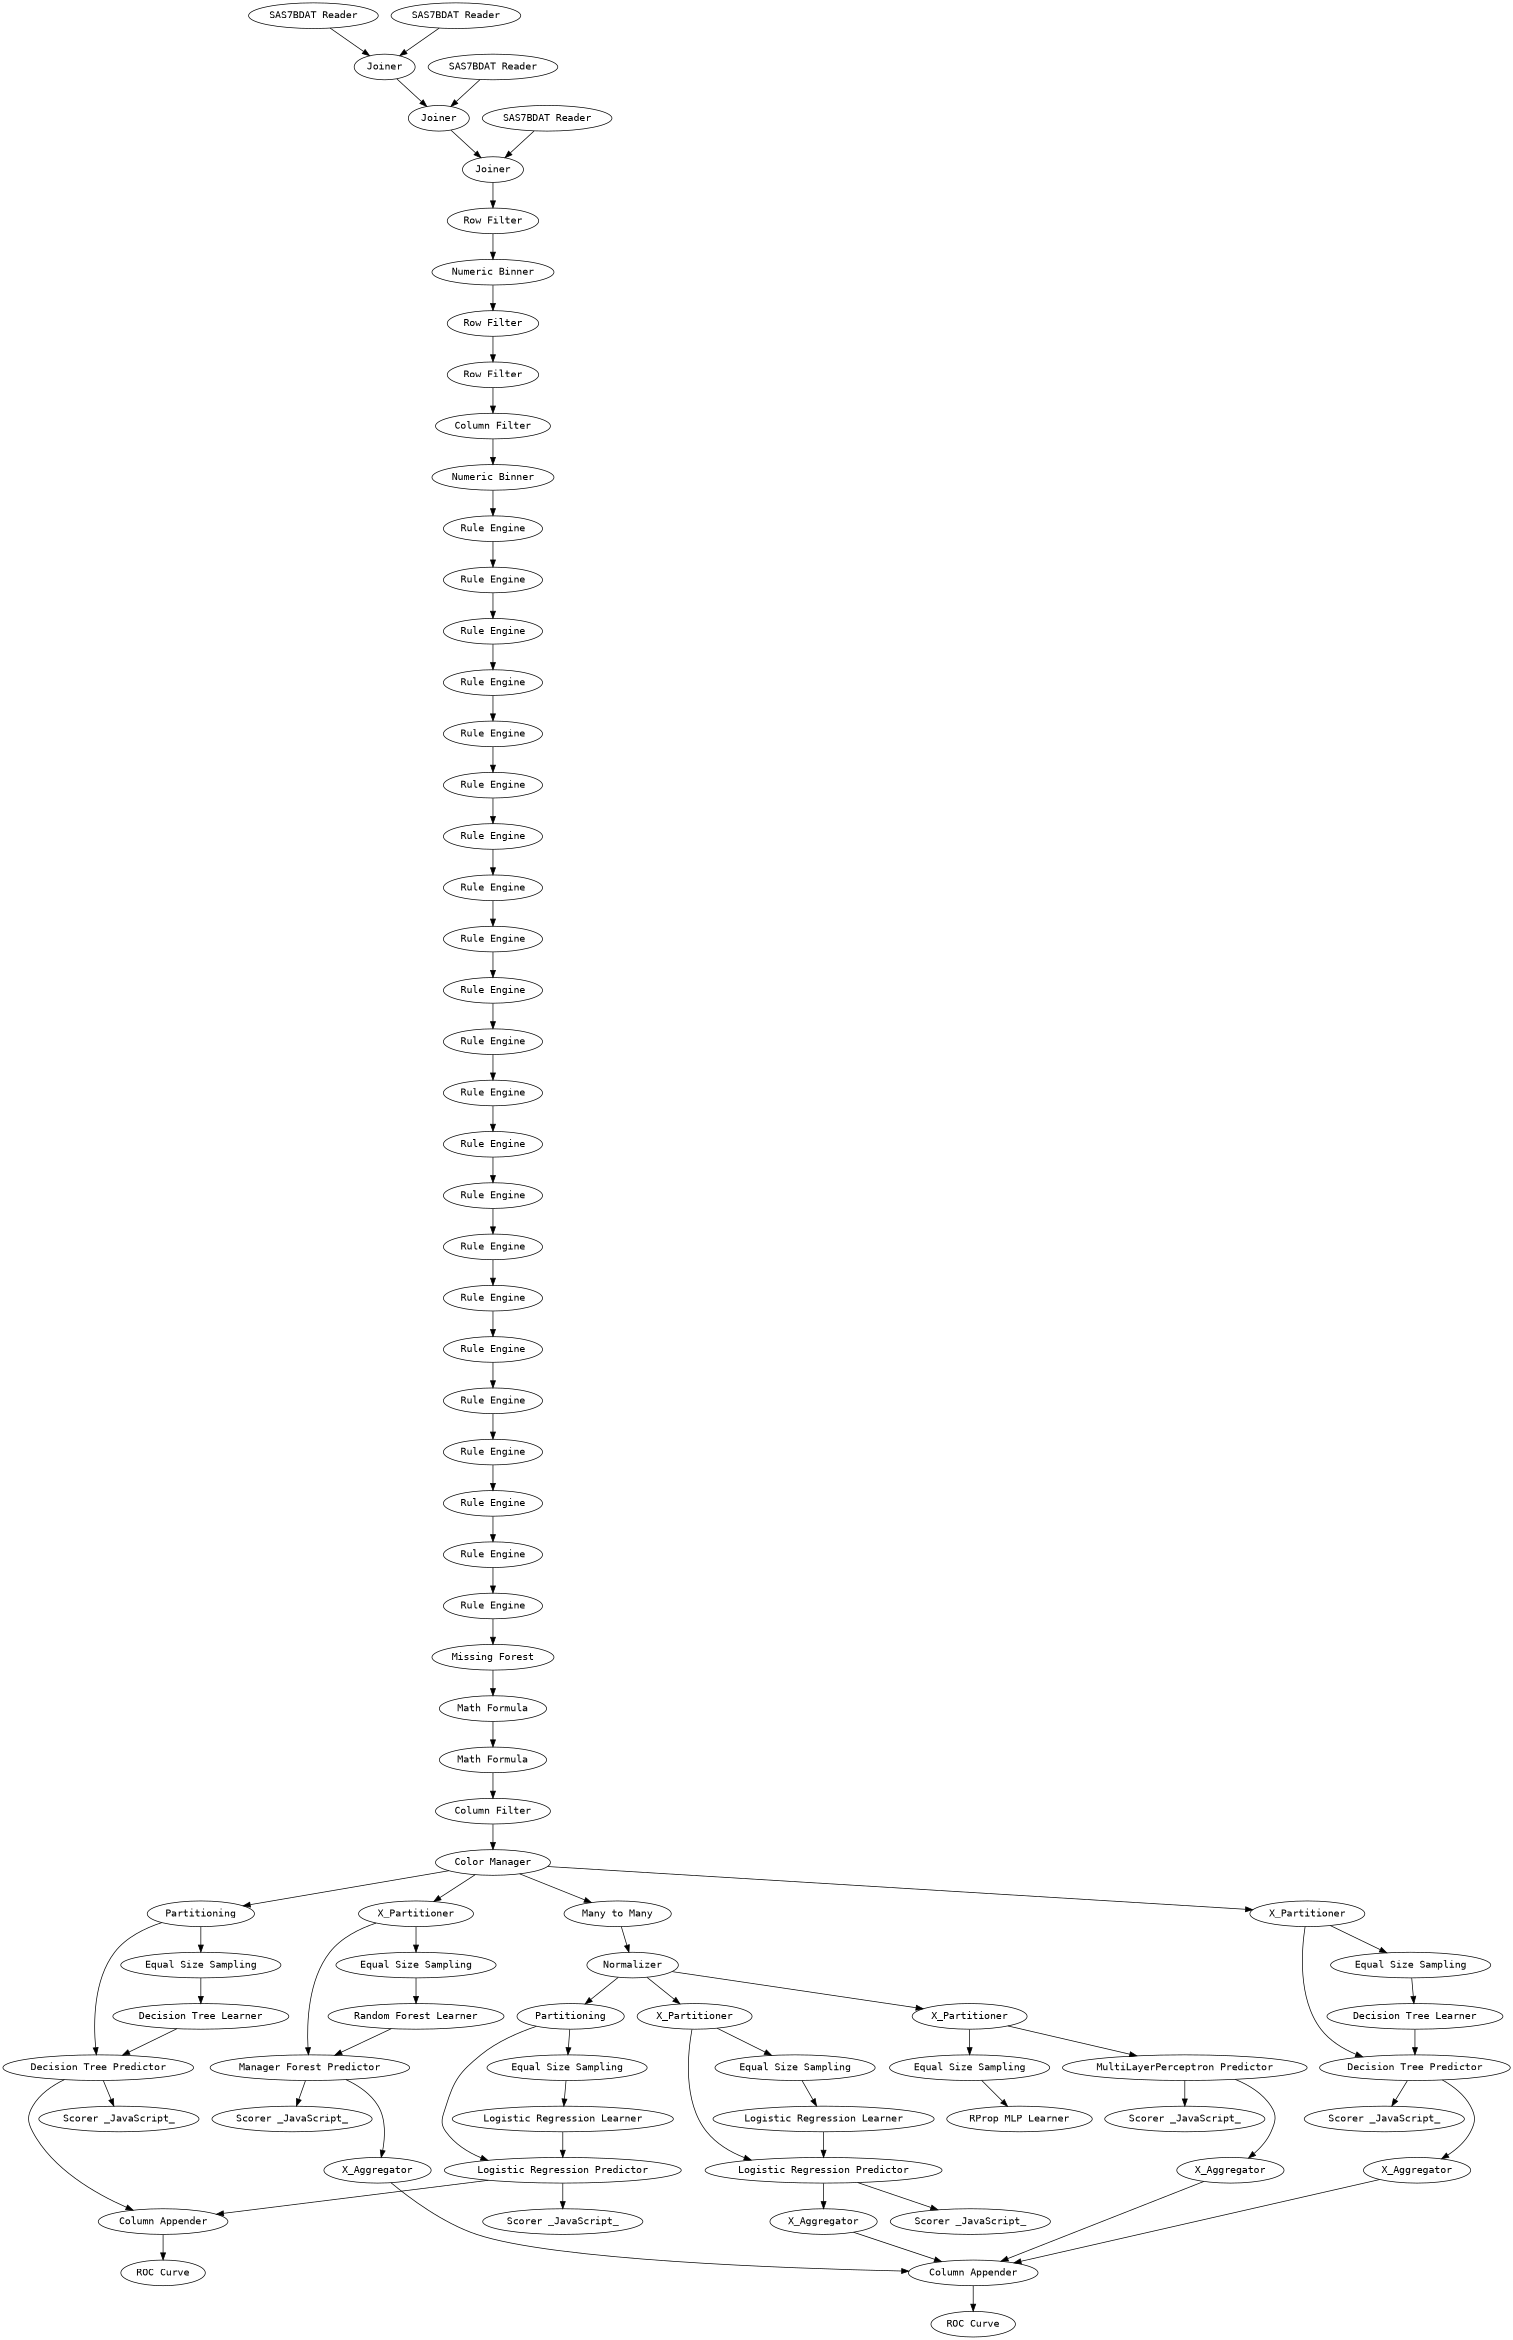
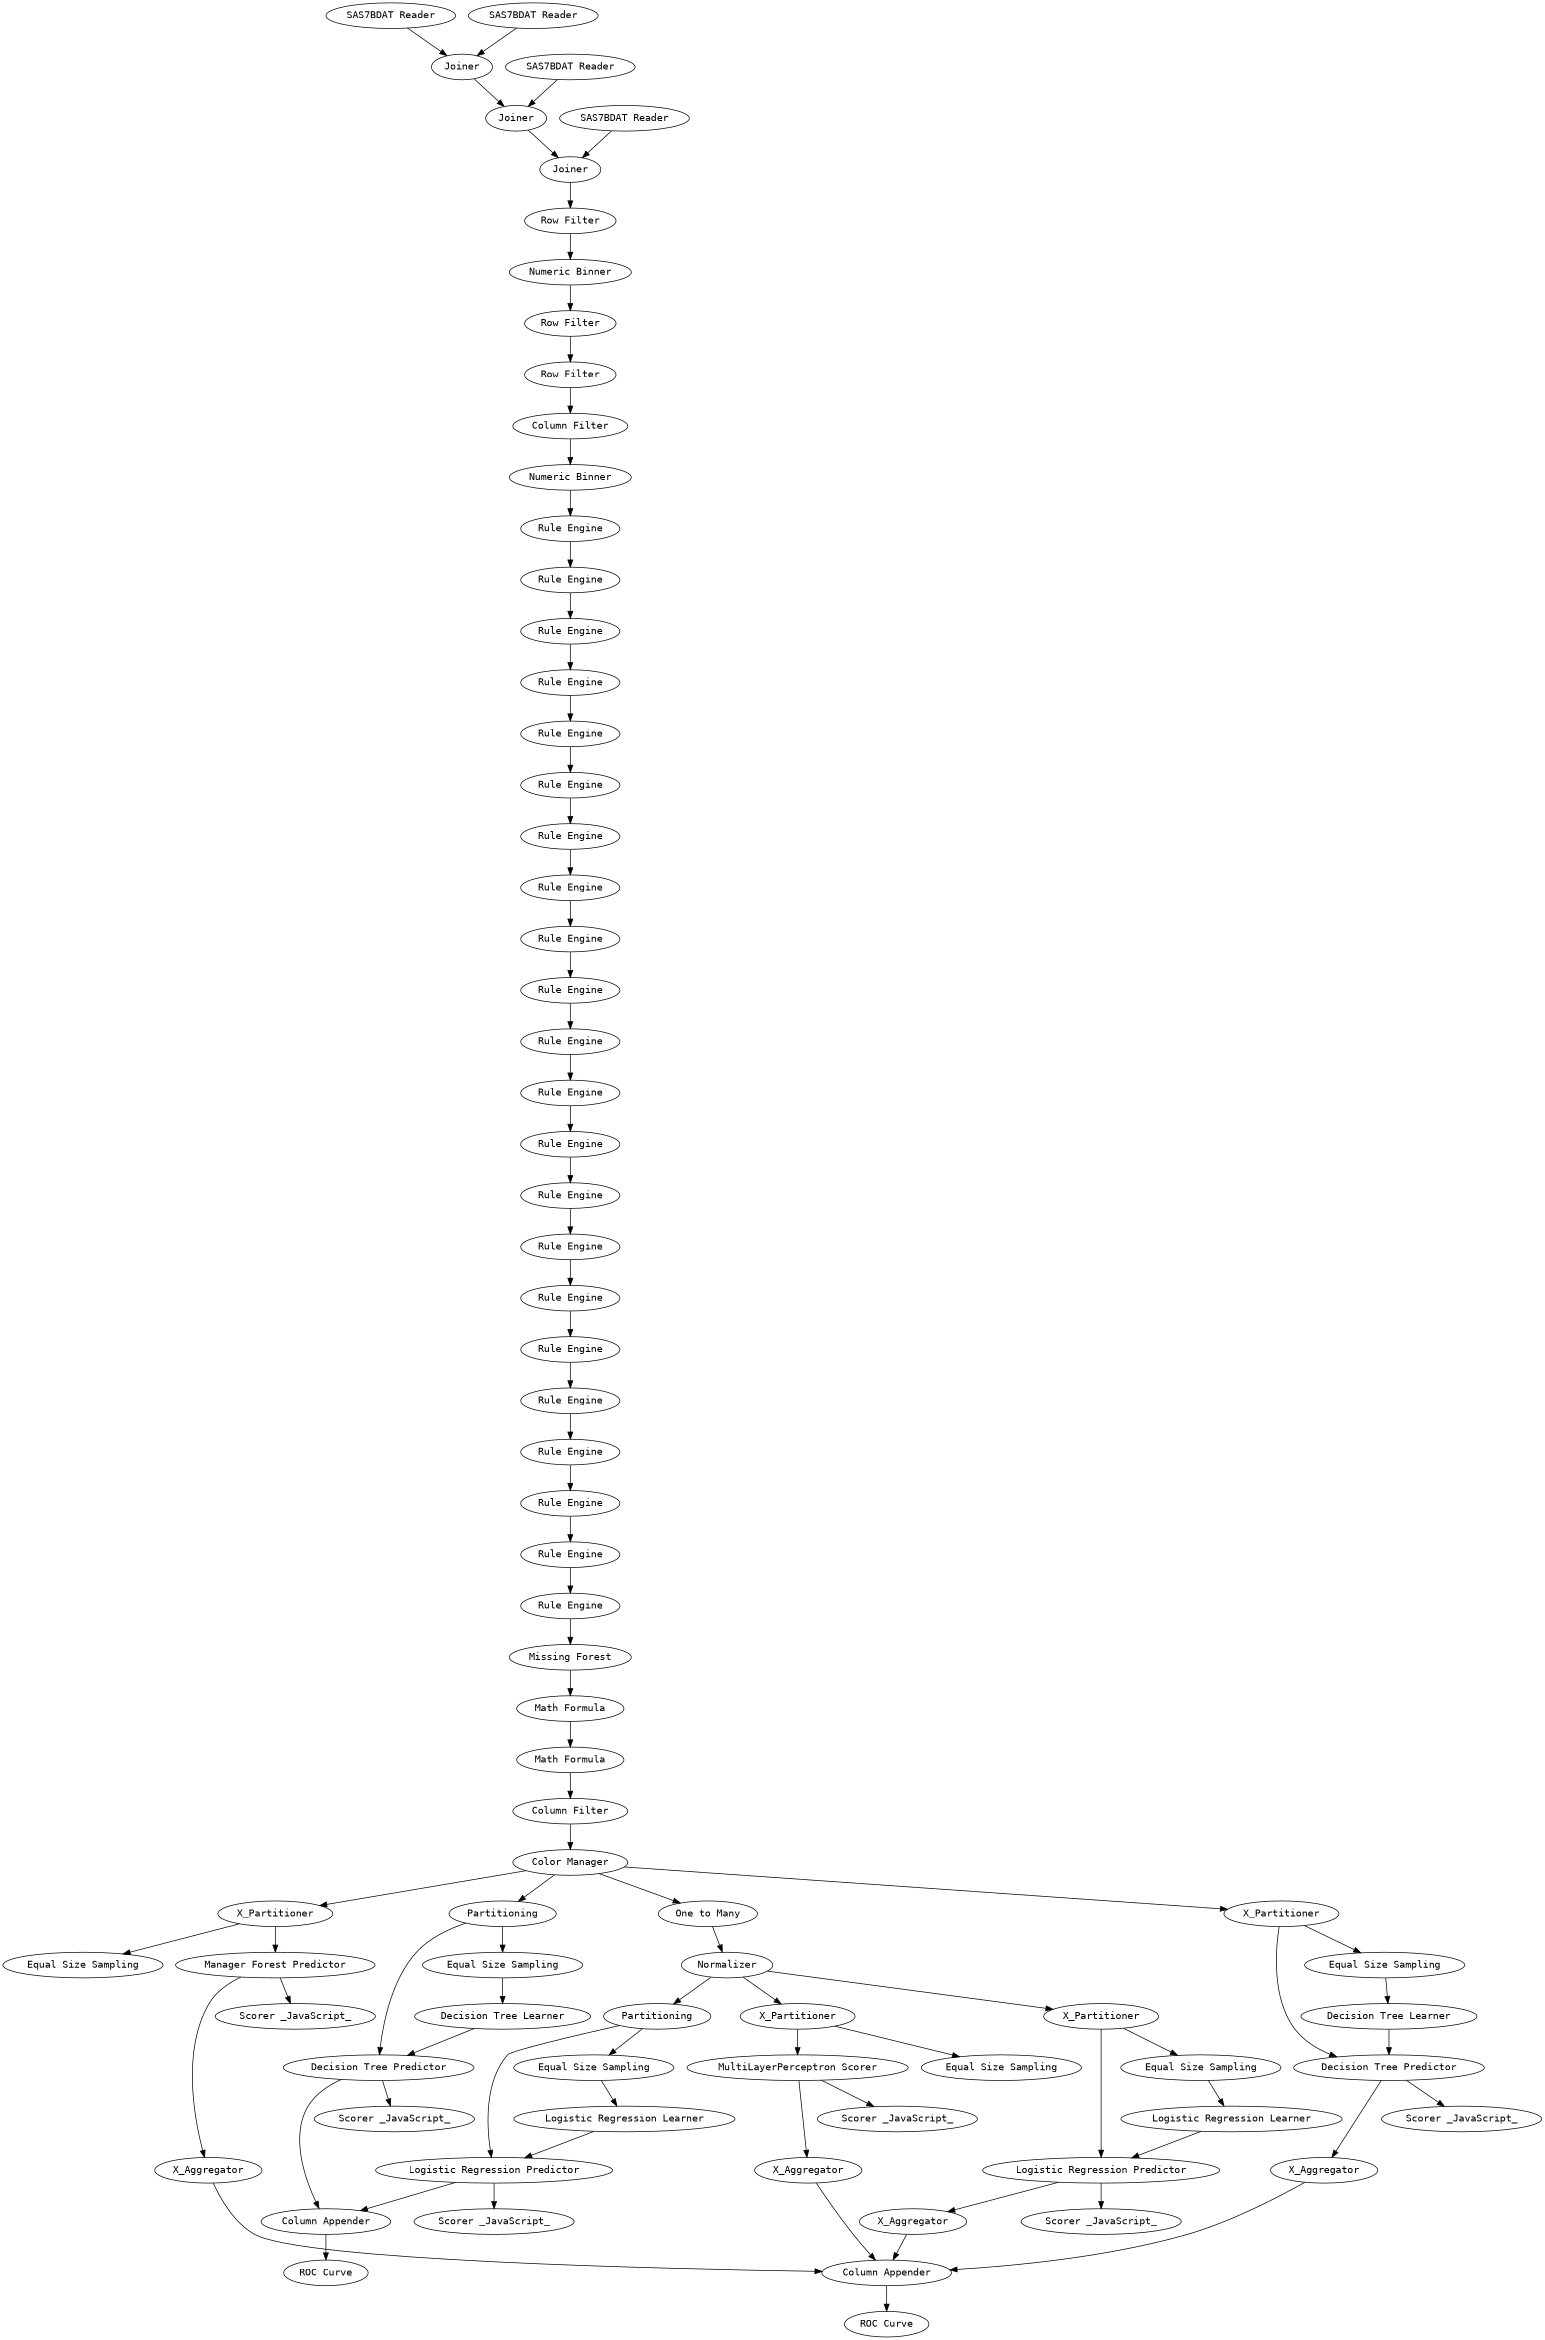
node "Many to Many": label "Many to Many" -> "One to Many"
node "Random Forest Learner": removed
node "MultiLayerPerceptron Predictor": label "MultiLayerPerceptron Predictor" -> "MultiLayerPerceptron Scorer"
node "RProp MLP Learner": removed
